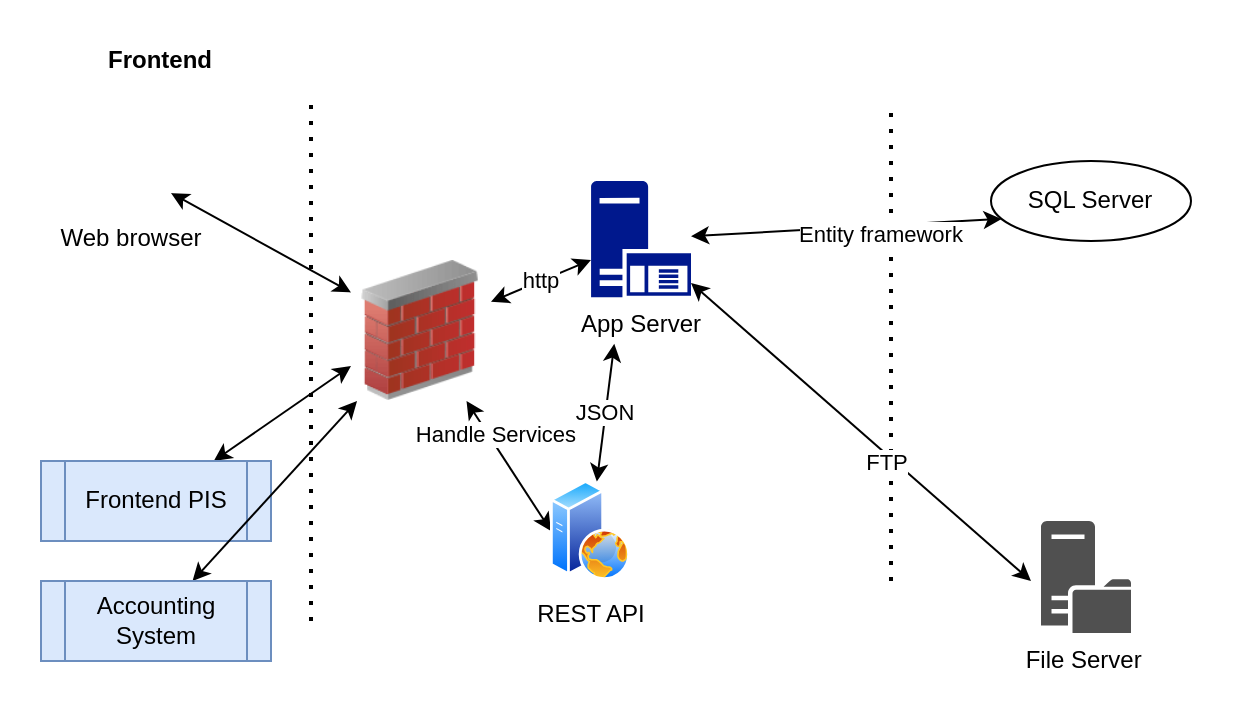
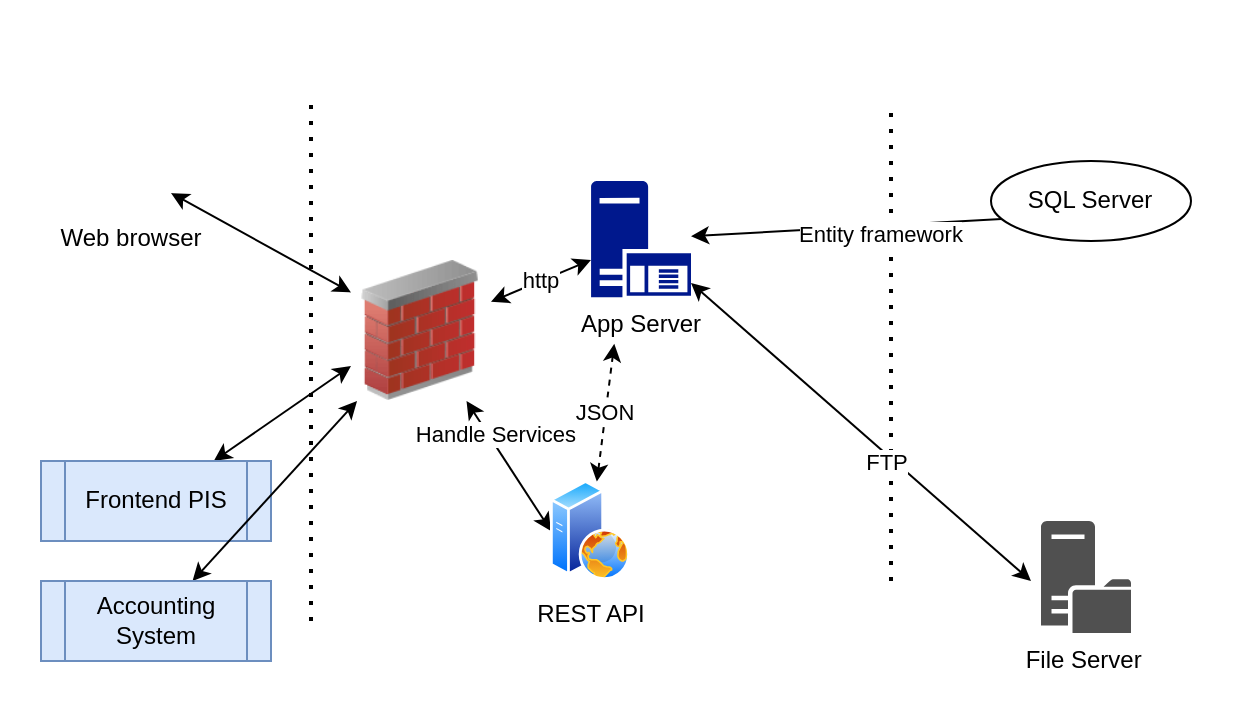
node "Frontend": removed
edge "SQL Server" -- "App Server": arrowhead classic -> none
edge "App Server" -- "REST API": style solid -> dashed
